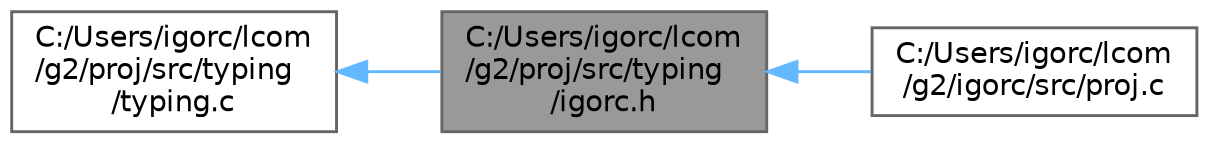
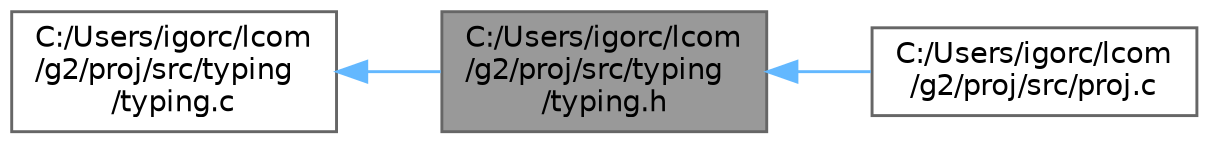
node "C:/Users/igorc/lcom /g2/proj/src/typing /igorc.h": label "C:/Users/igorc/lcom /g2/proj/src/typing /igorc.h" -> "C:/Users/igorc/lcom /g2/proj/src/typing /typing.h"
node "C:/Users/igorc/lcom /g2/igorc/src/proj.c": label "C:/Users/igorc/lcom /g2/igorc/src/proj.c" -> "C:/Users/igorc/lcom /g2/proj/src/proj.c"
